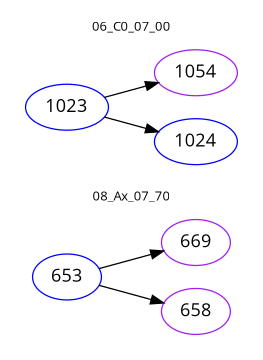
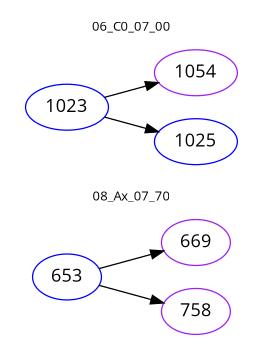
node "1024": label "1024" -> "1025"
node "658": label "658" -> "758"
